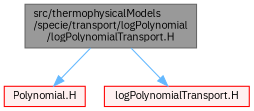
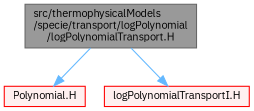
node "logPolynomialTransport.H": label "logPolynomialTransport.H" -> "logPolynomialTransportI.H"
